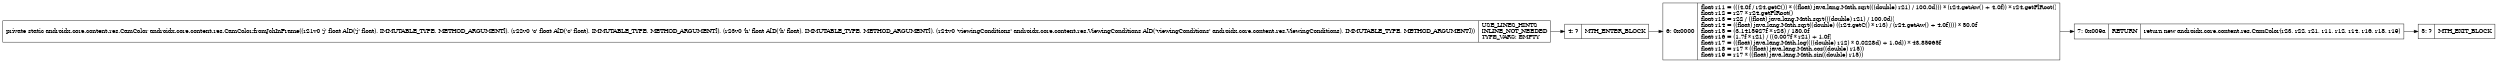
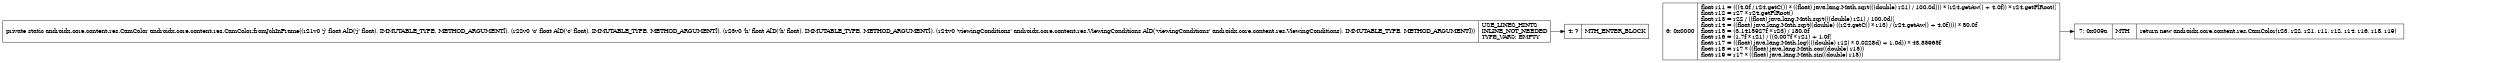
edge "4: ?" -> "6: 0x0000": removed
node "7: 0x009a": text "RETURN" -> "MTH"
node "5: ?": removed
